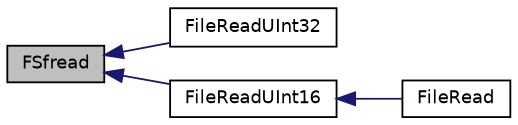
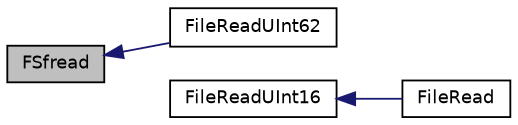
node "FileReadUInt32": label "FileReadUInt32" -> "FileReadUInt62"
edge "FileReadUInt16" -> "FSfread": removed
